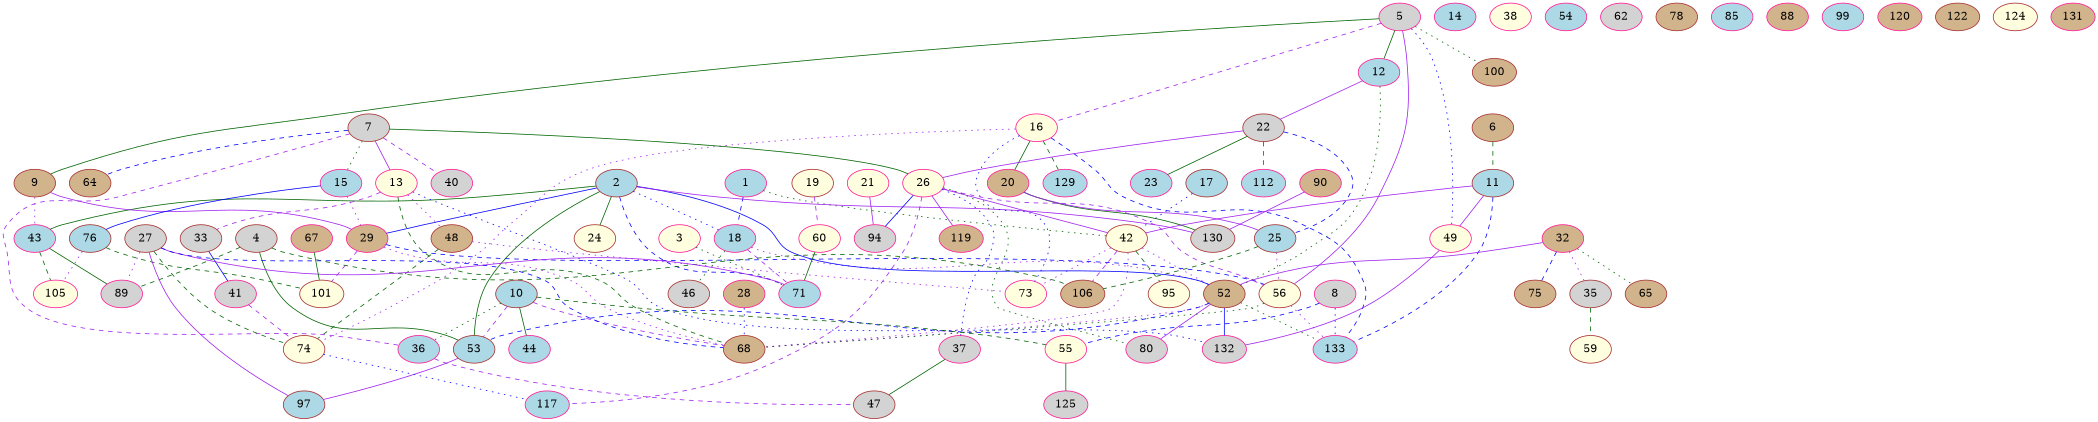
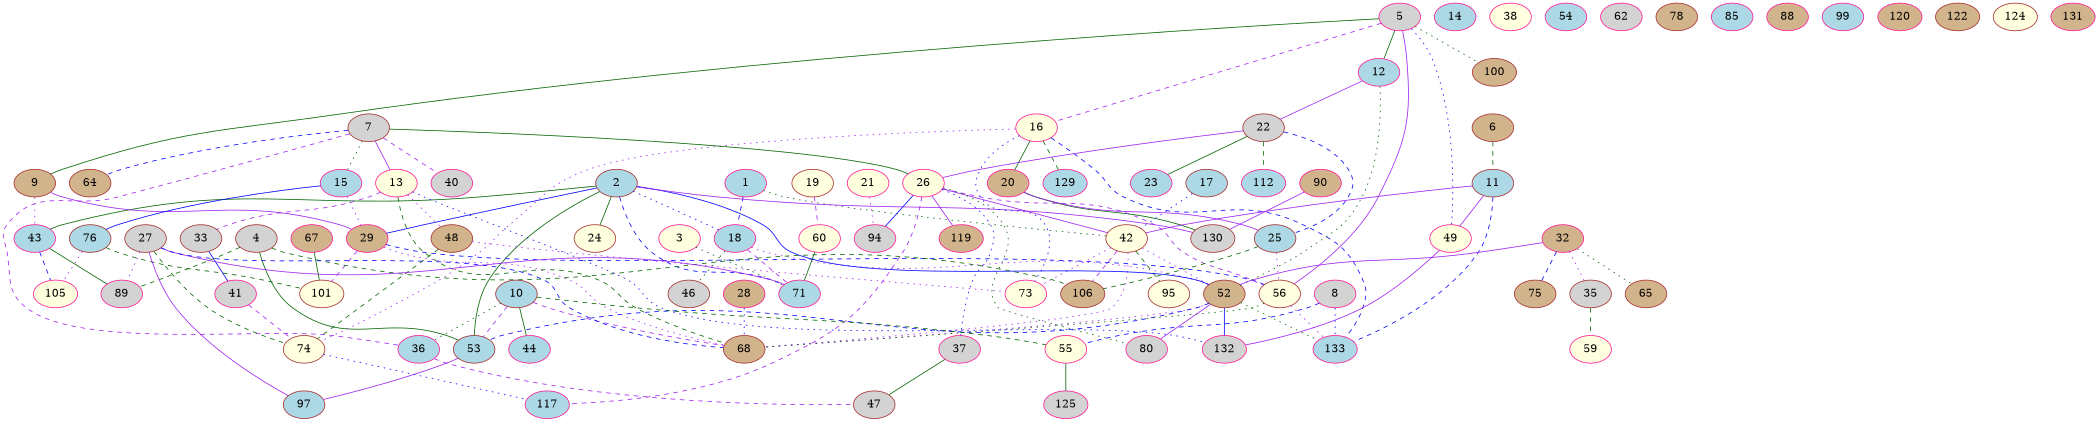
edge "21" -- "94": style solid -> dotted
edge "43" -- "105": color darkgreen -> blue
node "59": color brown -> deeppink
